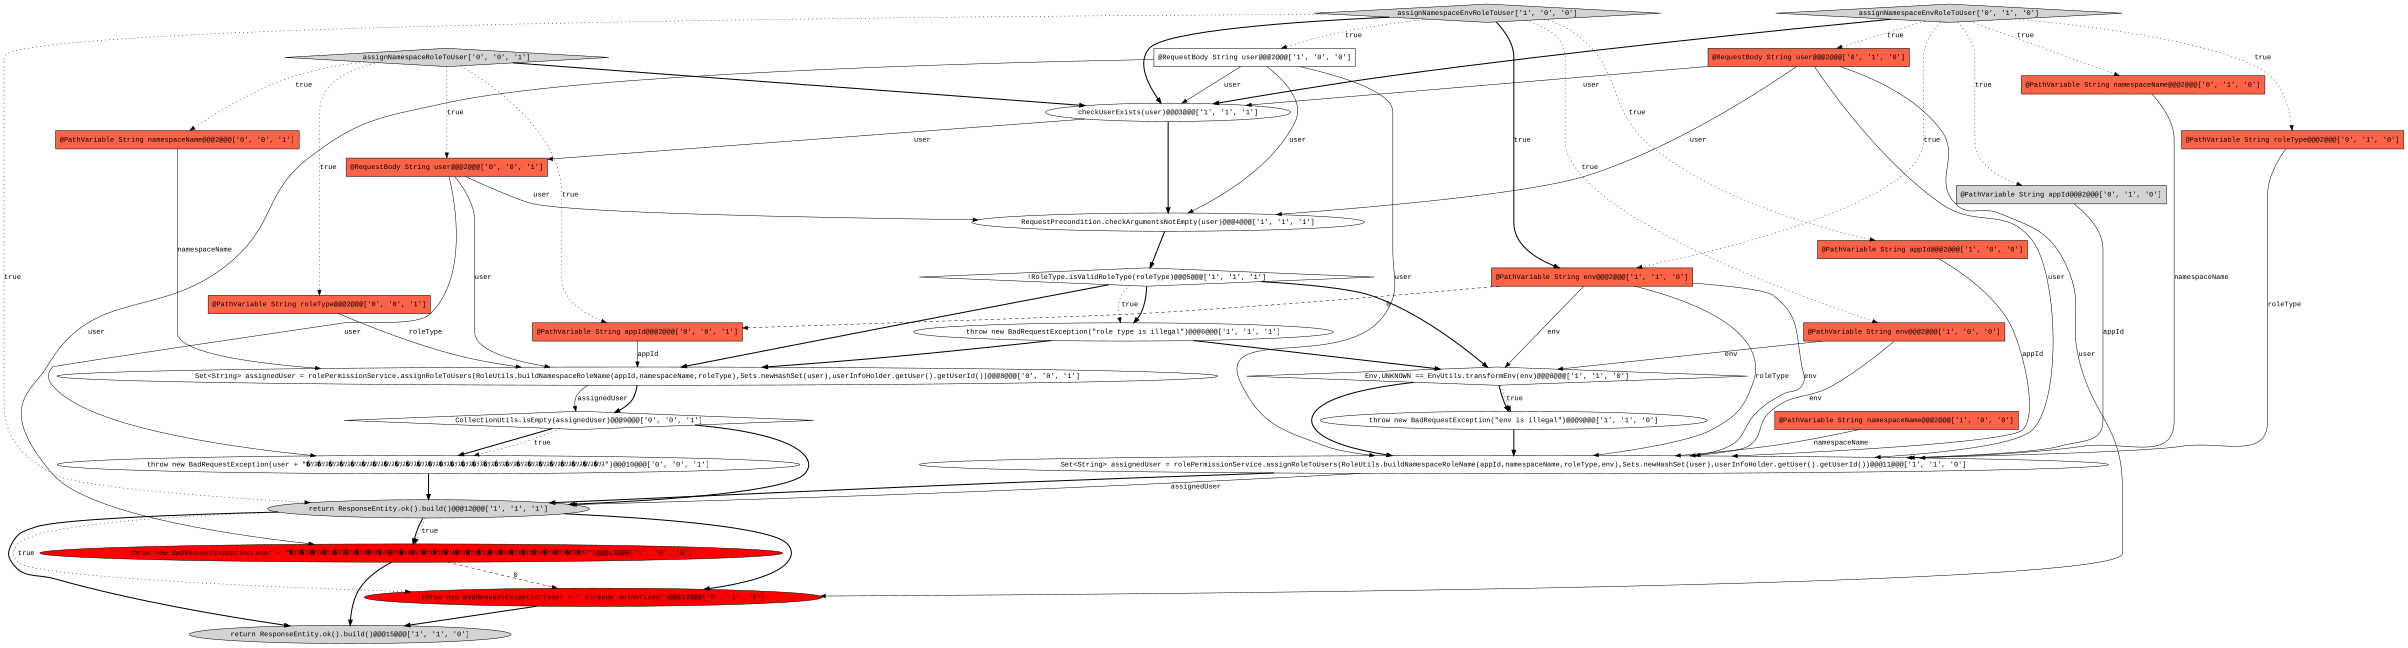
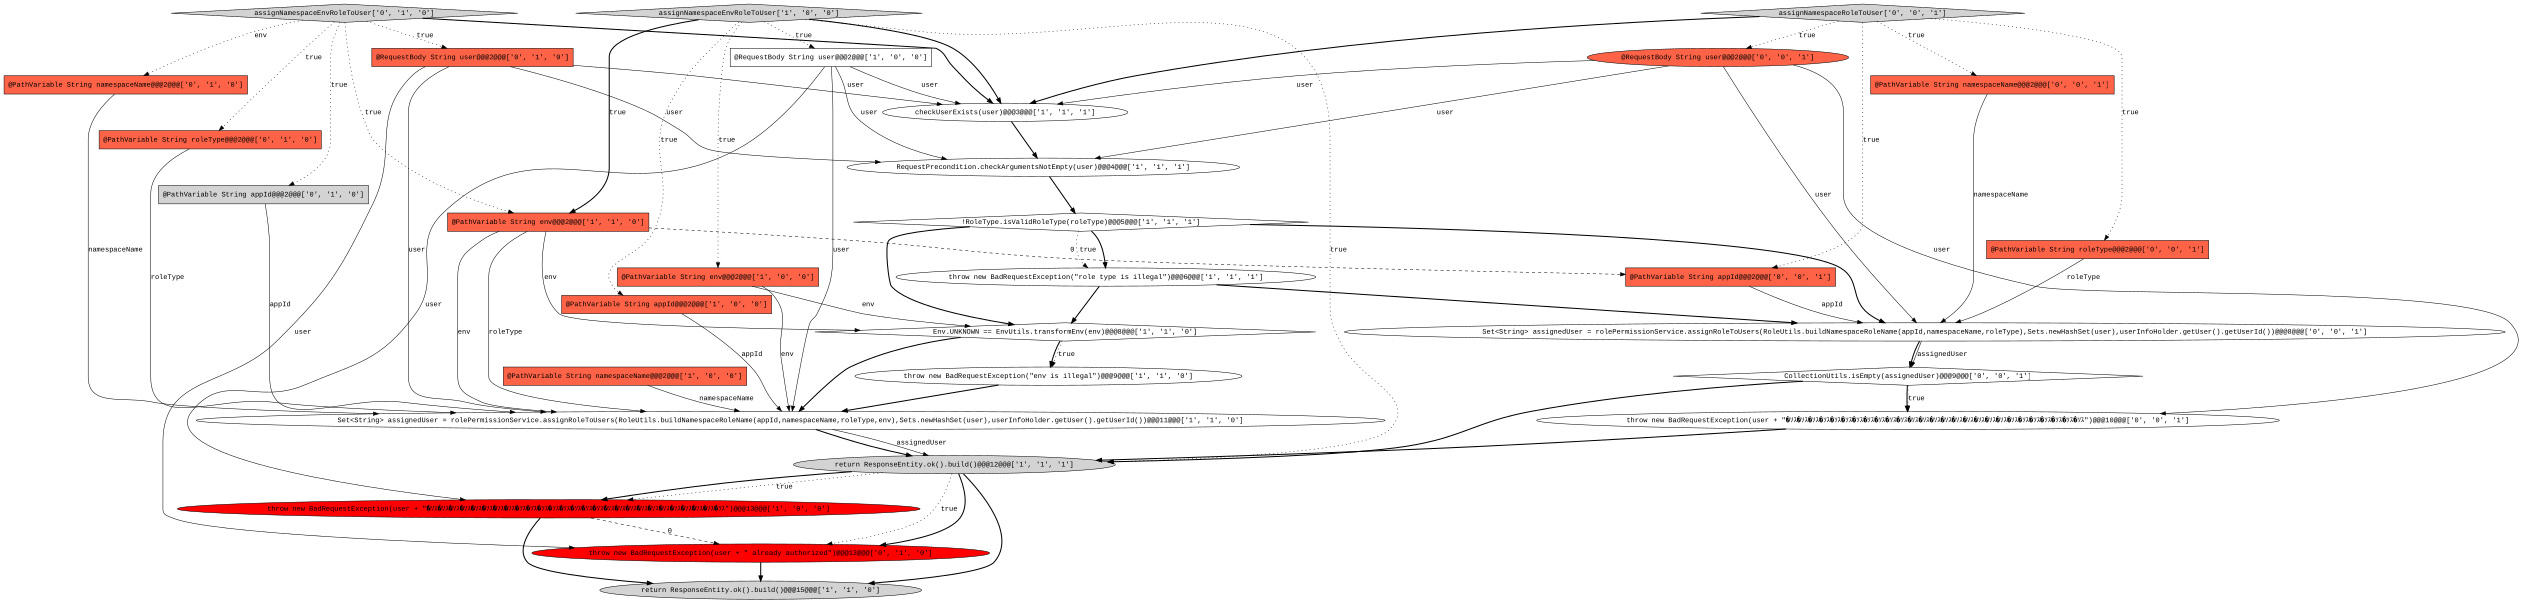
edge "assignNamespaceEnvRoleToUser['0', '1', '0']" -> "@PathVariable String namespaceName@@@2@@@['0', '1', '0']": label "true" -> "env"
edge "checkUserExists(user)@@@3@@@['1', '1', '1']" -> "@RequestBody String user@@@2@@@['0', '0', '1']": reversed
node "@RequestBody String user@@@2@@@['0', '0', '1']": shape box -> ellipse
